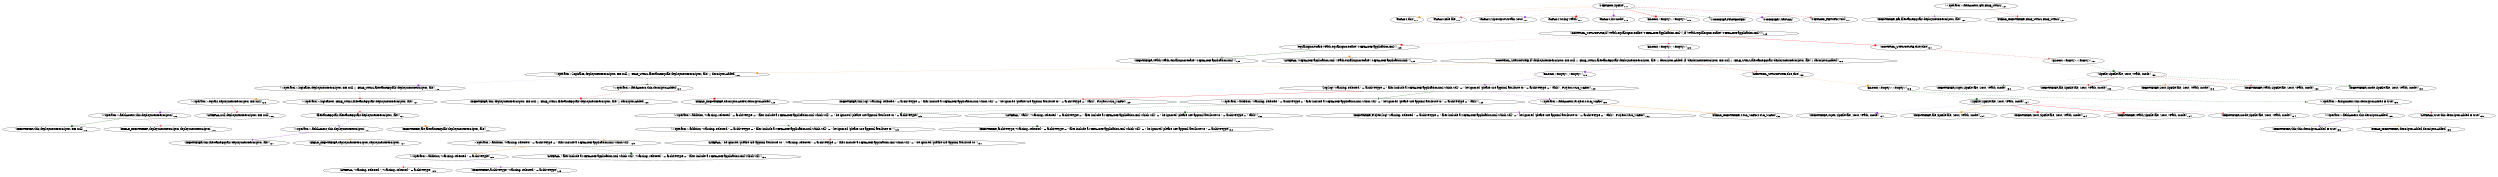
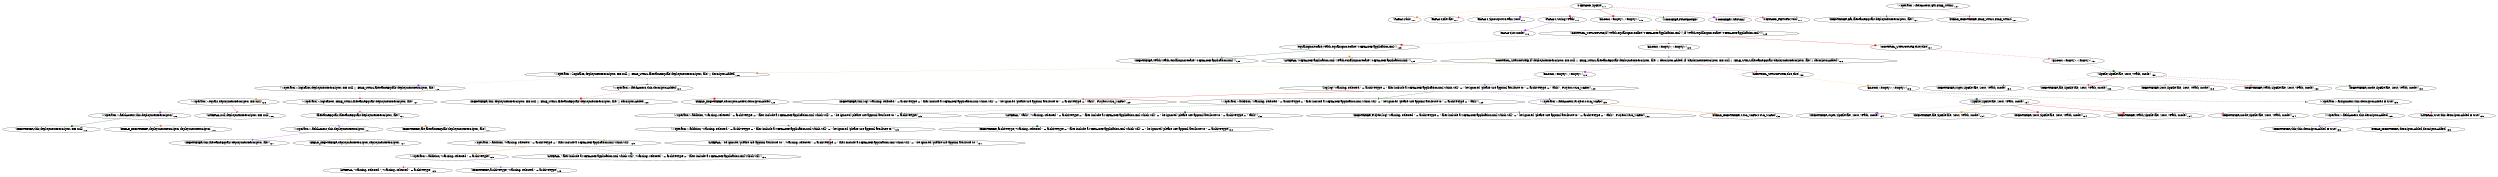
edge "(METHOD,zipFile)" -> "(PARAM,int mode)": now "(PARAM,String vPath)" -> "(PARAM,int mode)"
edge "(<operator>.fieldAccess,Ear.FILE_UTILS)" -> "(IDENTIFIER,Ear,fileNameEquals(deploymentDescriptor, file))": color purple -> darkgreen
